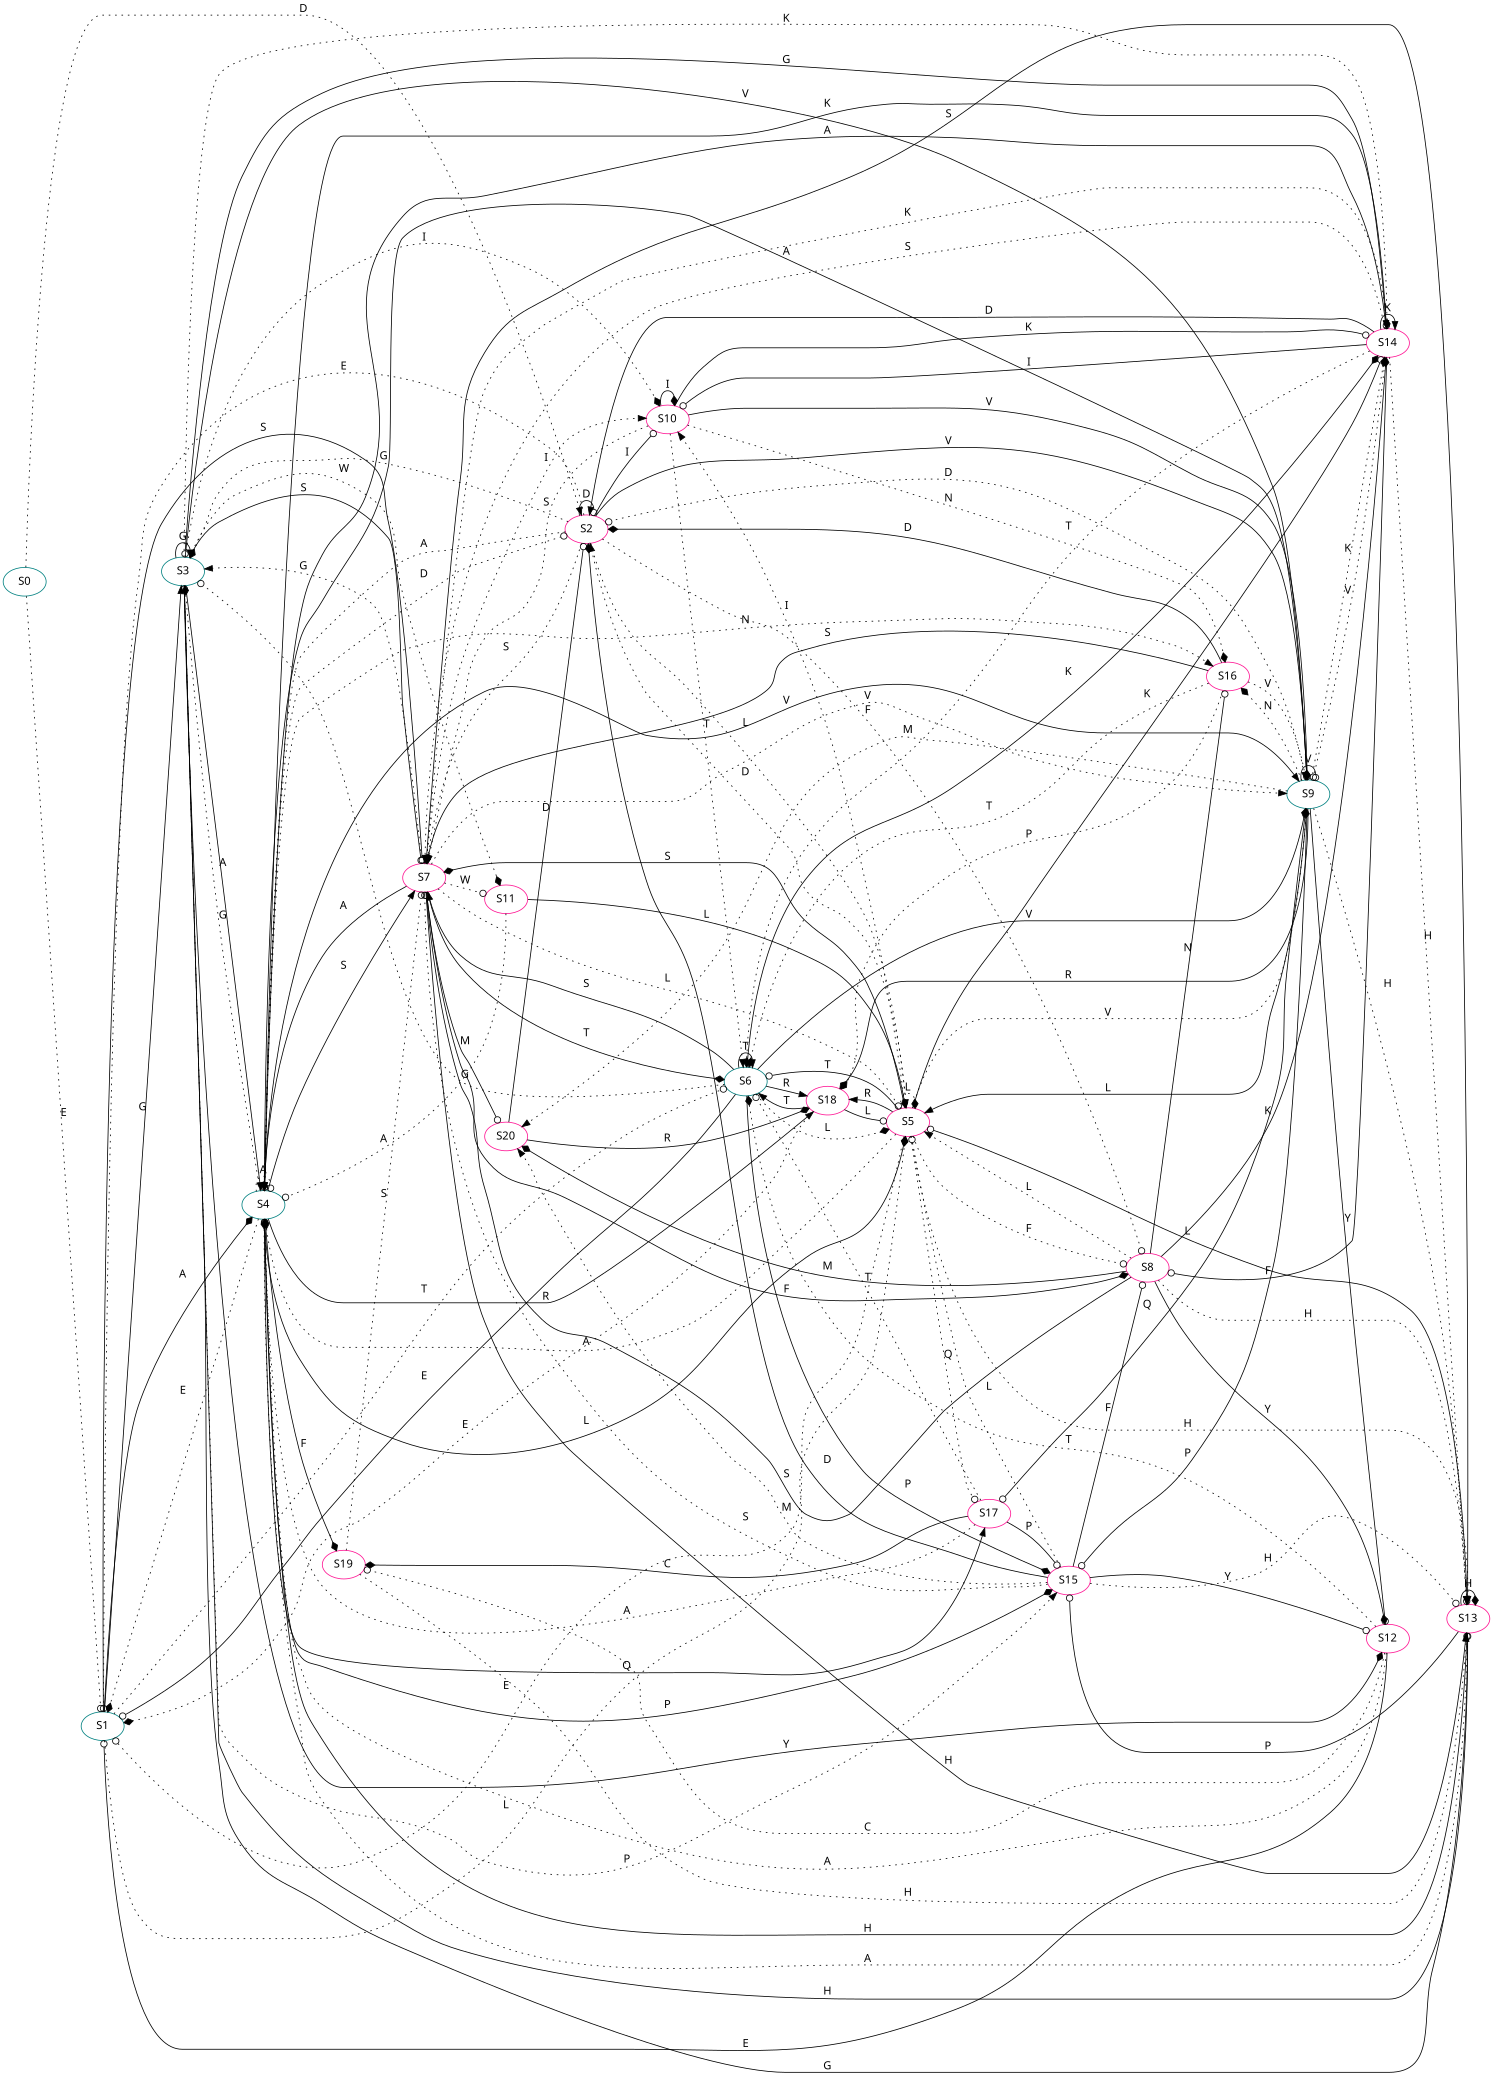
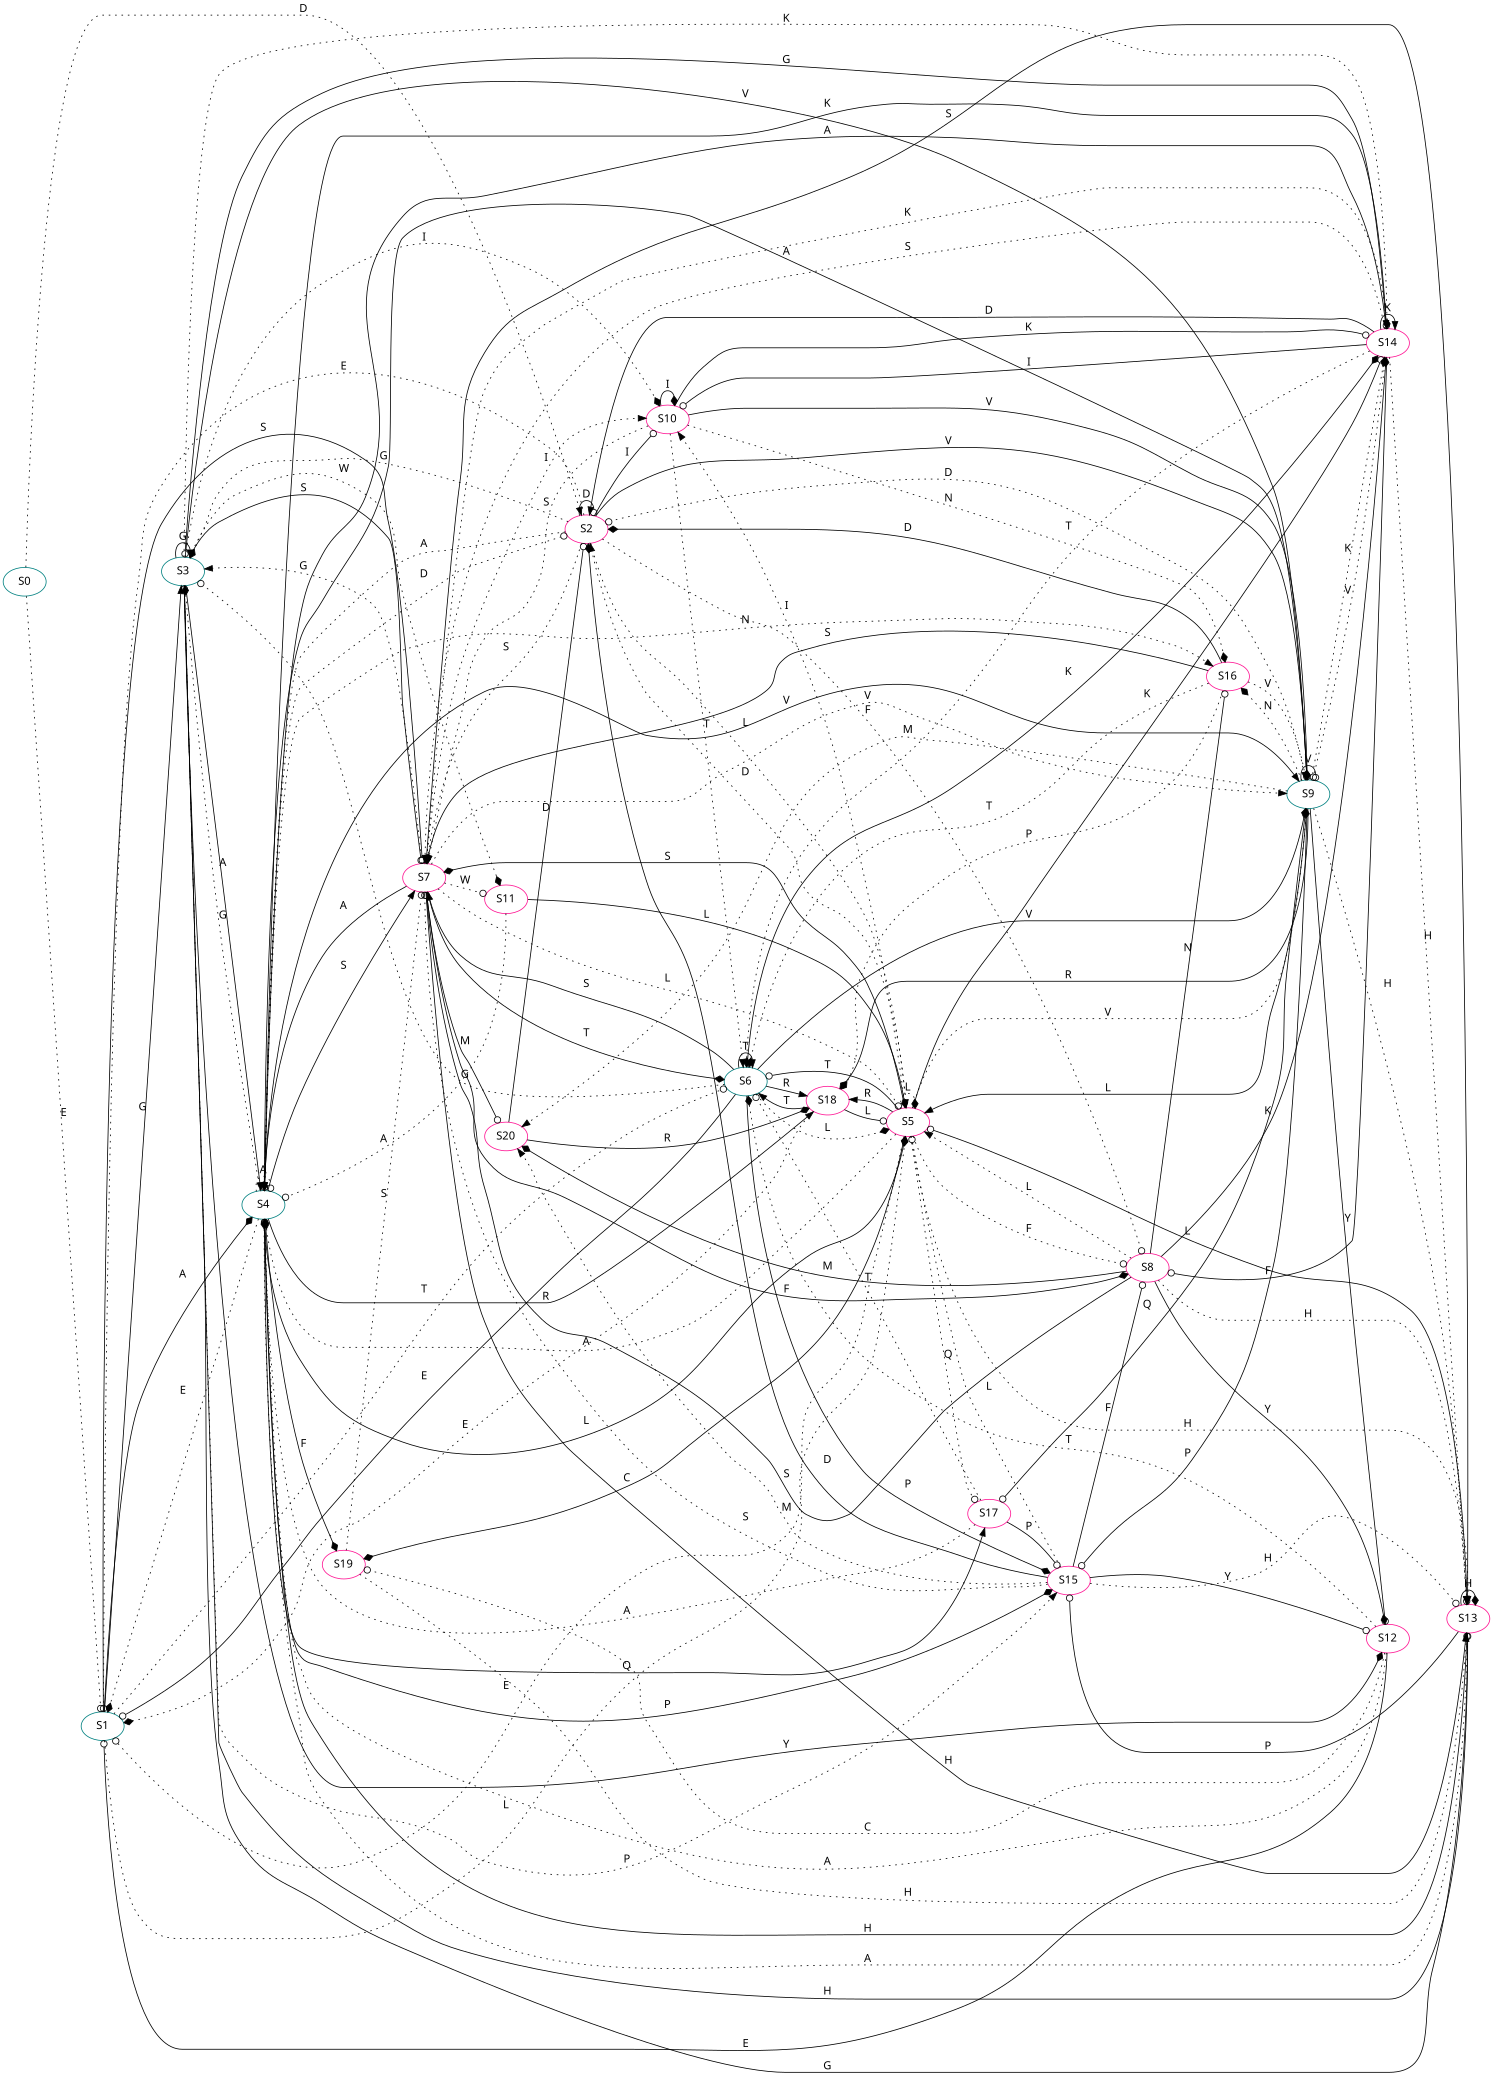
edge "S17" -> "S19": now "S5" -> "S19"
